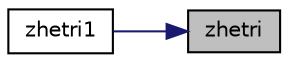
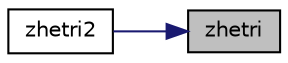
node "zhetri1": label "zhetri1" -> "zhetri2"
